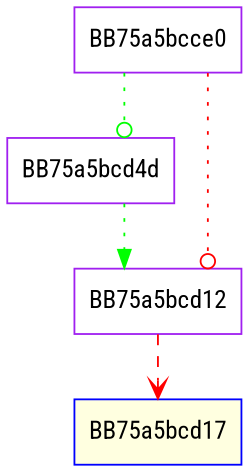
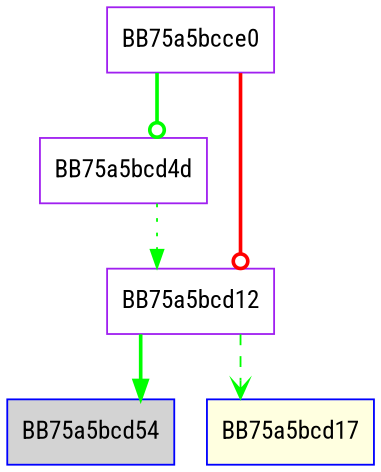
edge "BB75a5bcce0" -> "BB75a5bcd4d": style dotted -> bold
edge "BB75a5bcce0" -> "BB75a5bcd12": style dotted -> bold
edge "BB75a5bcd12" -> "BB75a5bcd17": color red -> green
node "BB75a5bcd54": added
